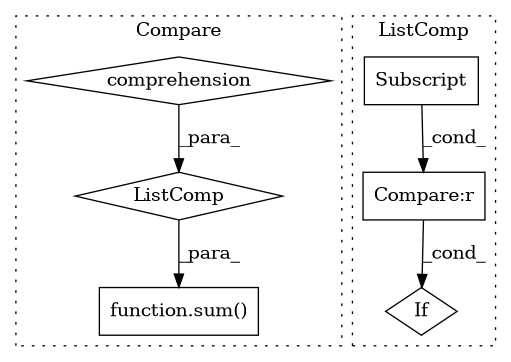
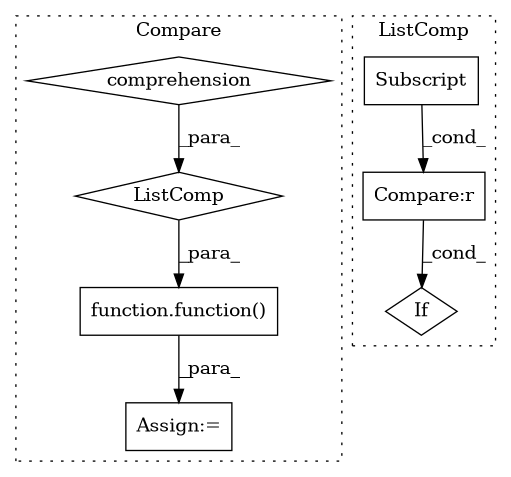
node "function.sum()": label "function.sum()" -> "function.function()"
node "Assign:=": added
